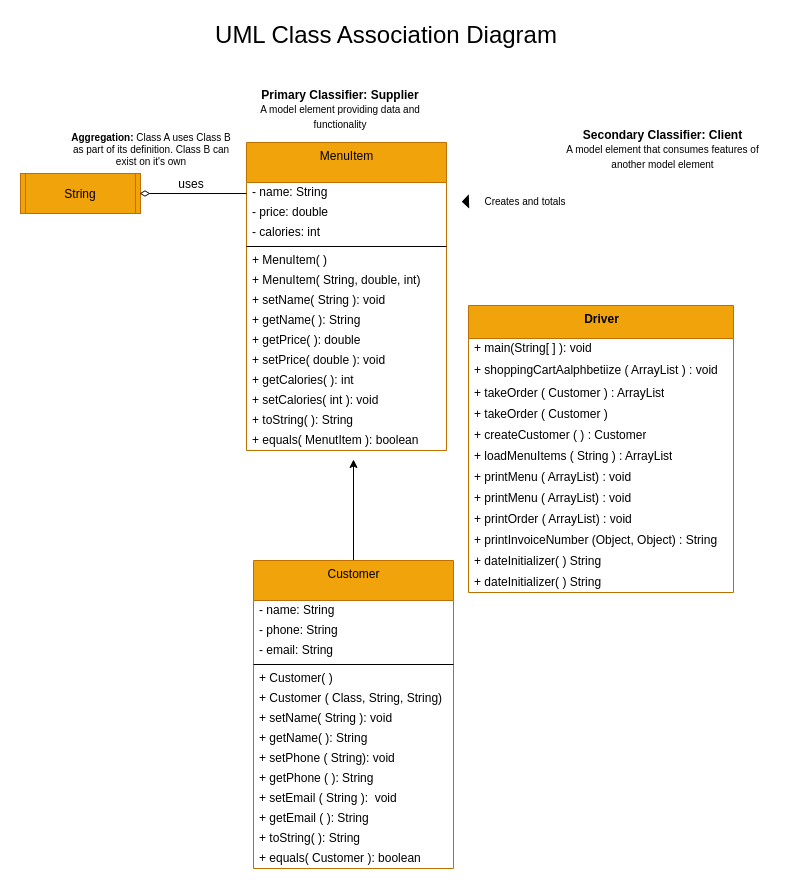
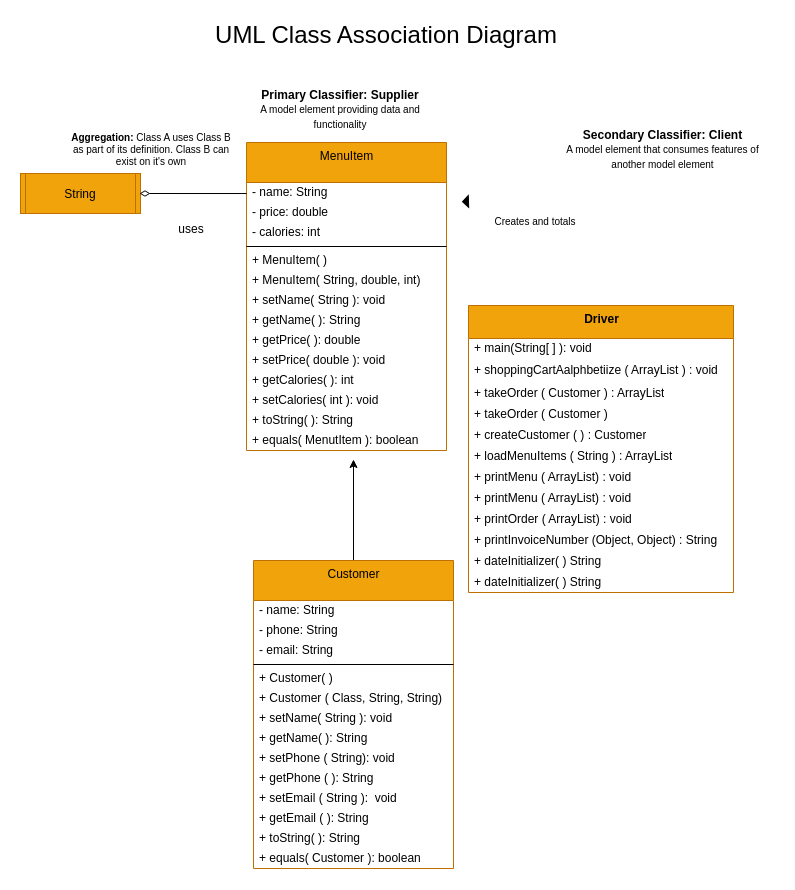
node "uses": moved (192, 185) -> (192, 230)
node "Creates and totals": moved (526, 202) -> (536, 222)
